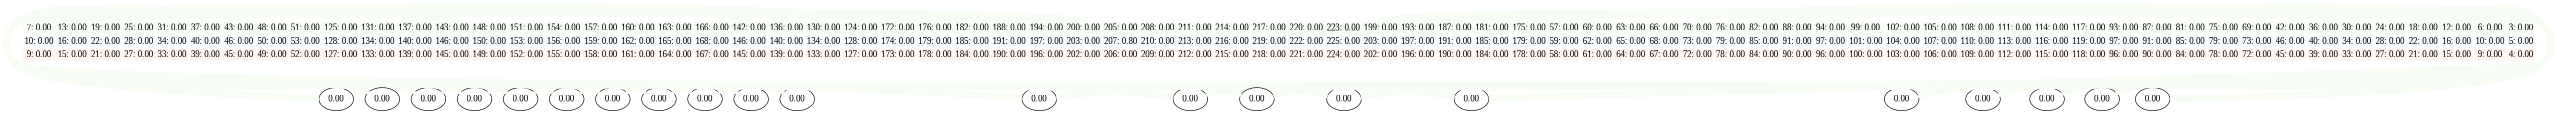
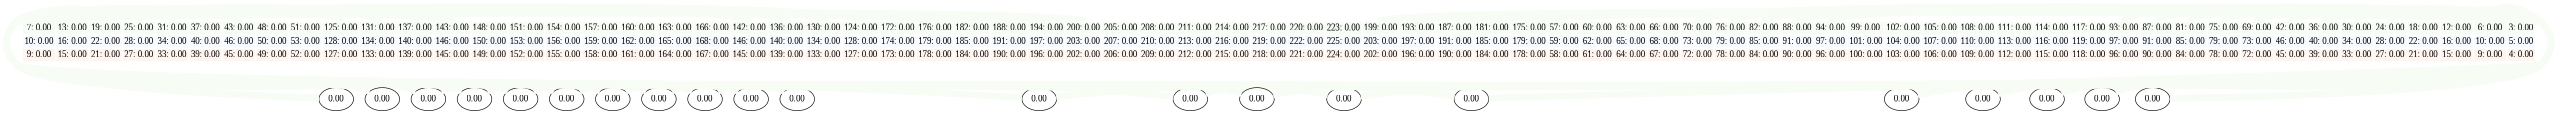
node "7: 0.00": text "207: 0.80" -> "207: 0.00"
